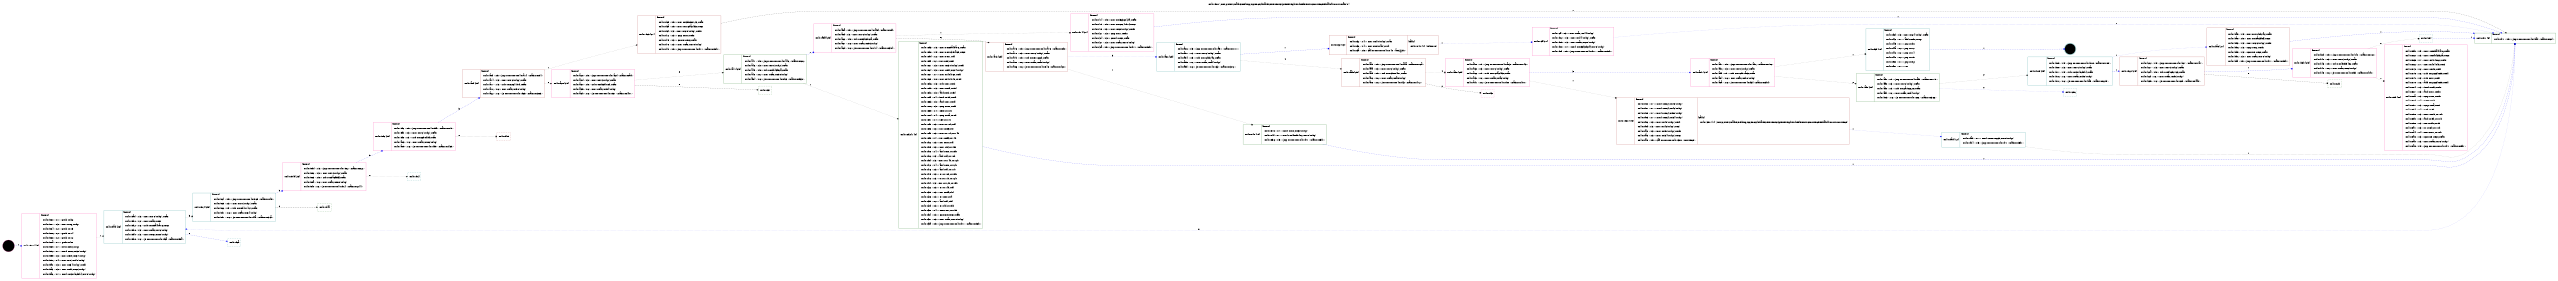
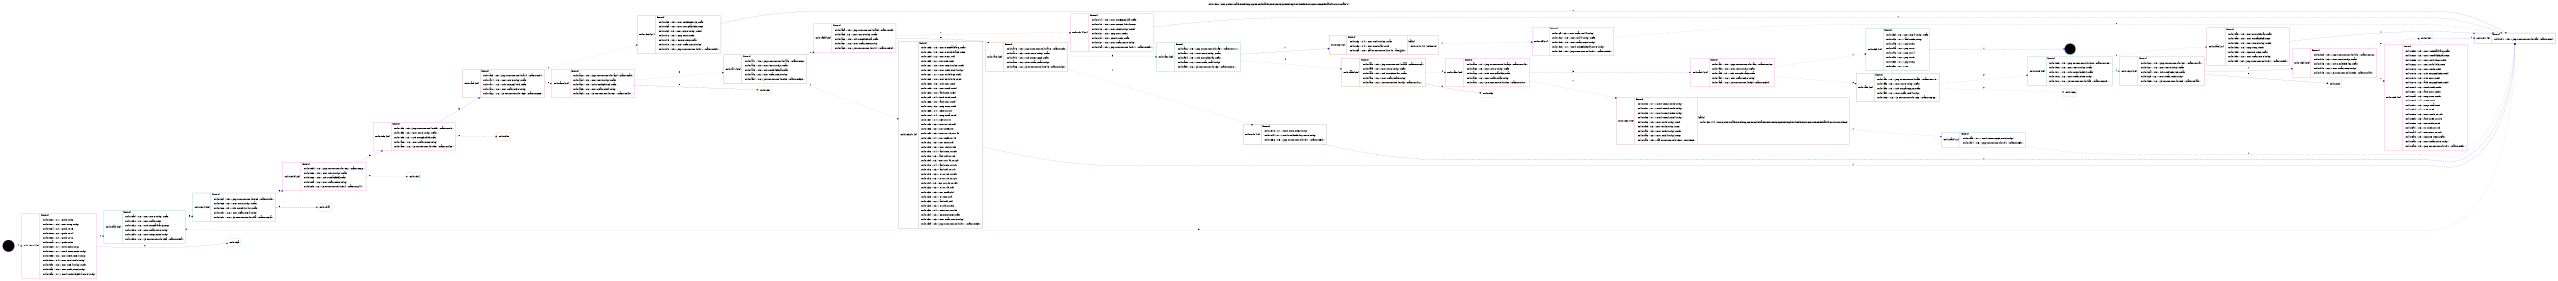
edge "0x4019ad [23]" -> "0x401f6a": now "0x401980 [45]" -> "0x401f6a"
